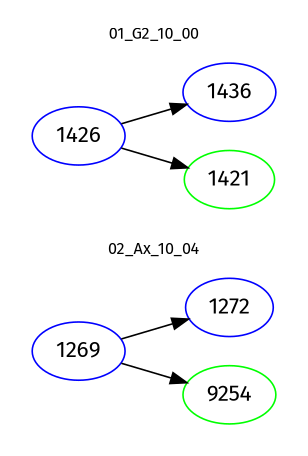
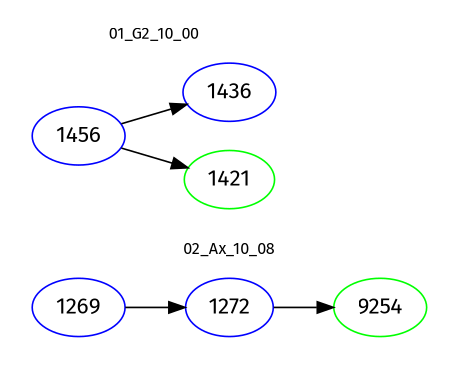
node "1426": label "1426" -> "1456"
cluster "02_Ax_10_04": label "02_Ax_10_04" -> "02_Ax_10_08"
edge "1269" -> "9254": now "1272" -> "9254"
